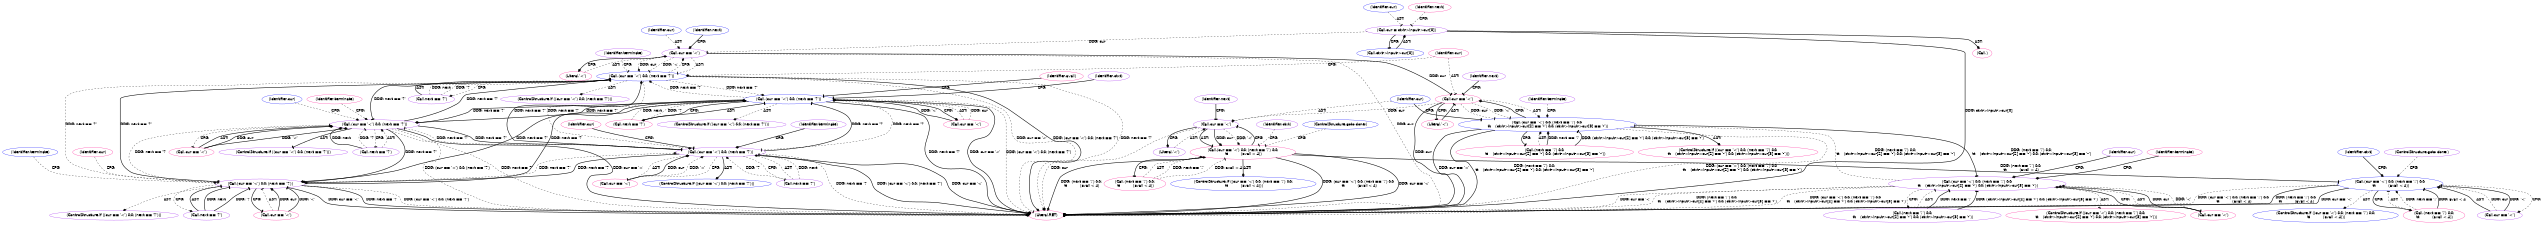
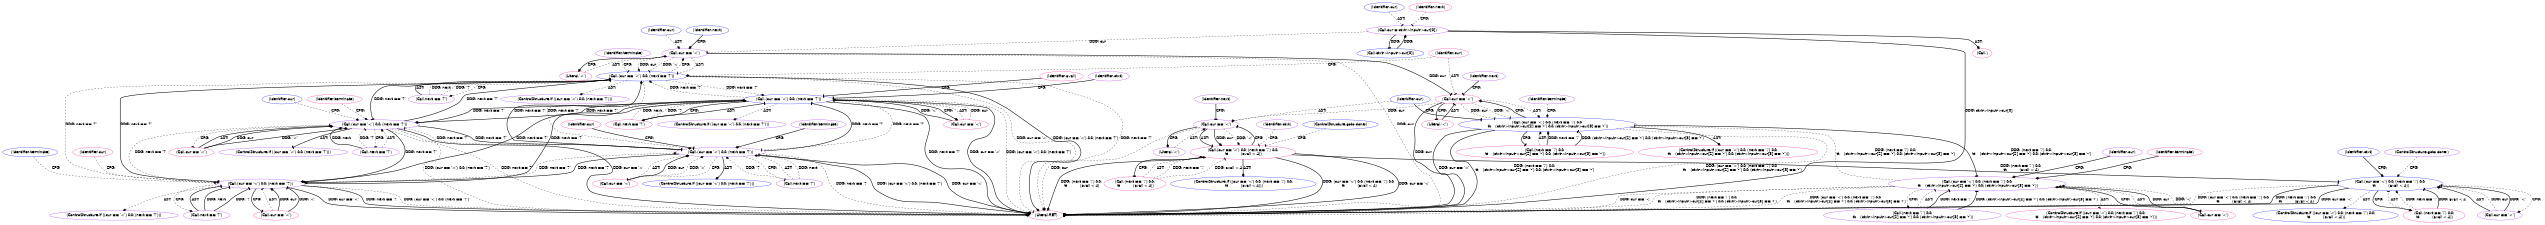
edge "(Call,cur = ctxt->input->cur[0])" -> "(Call,ctxt->input->cur[0])": label "CFG: " -> "DDG: "
edge "(Call,ctxt->input->cur[0])" -> "(Call,cur = ctxt->input->cur[0])": label "AST: " -> "DDG: "
